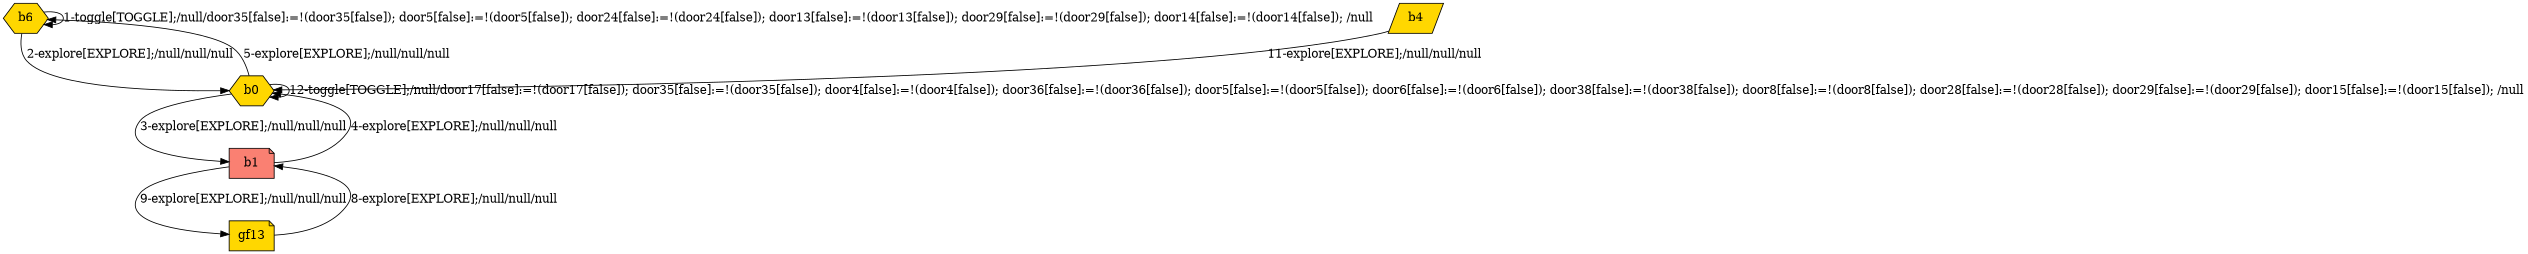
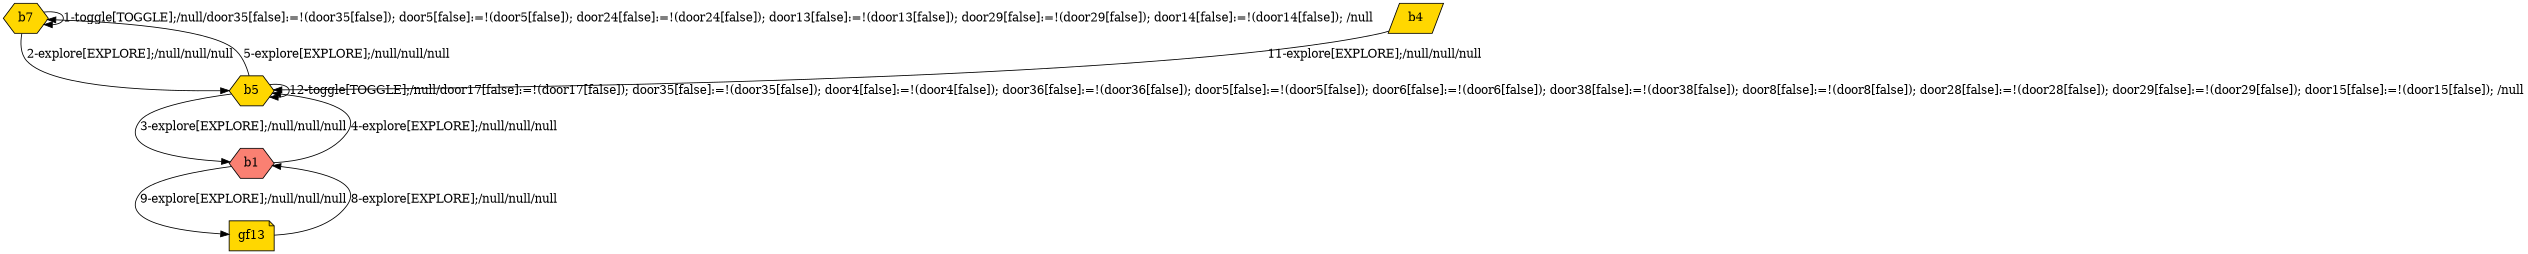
node "b6": label "b6" -> "b7"
node "b0": label "b0" -> "b5"
node "b1": shape note -> hexagon
